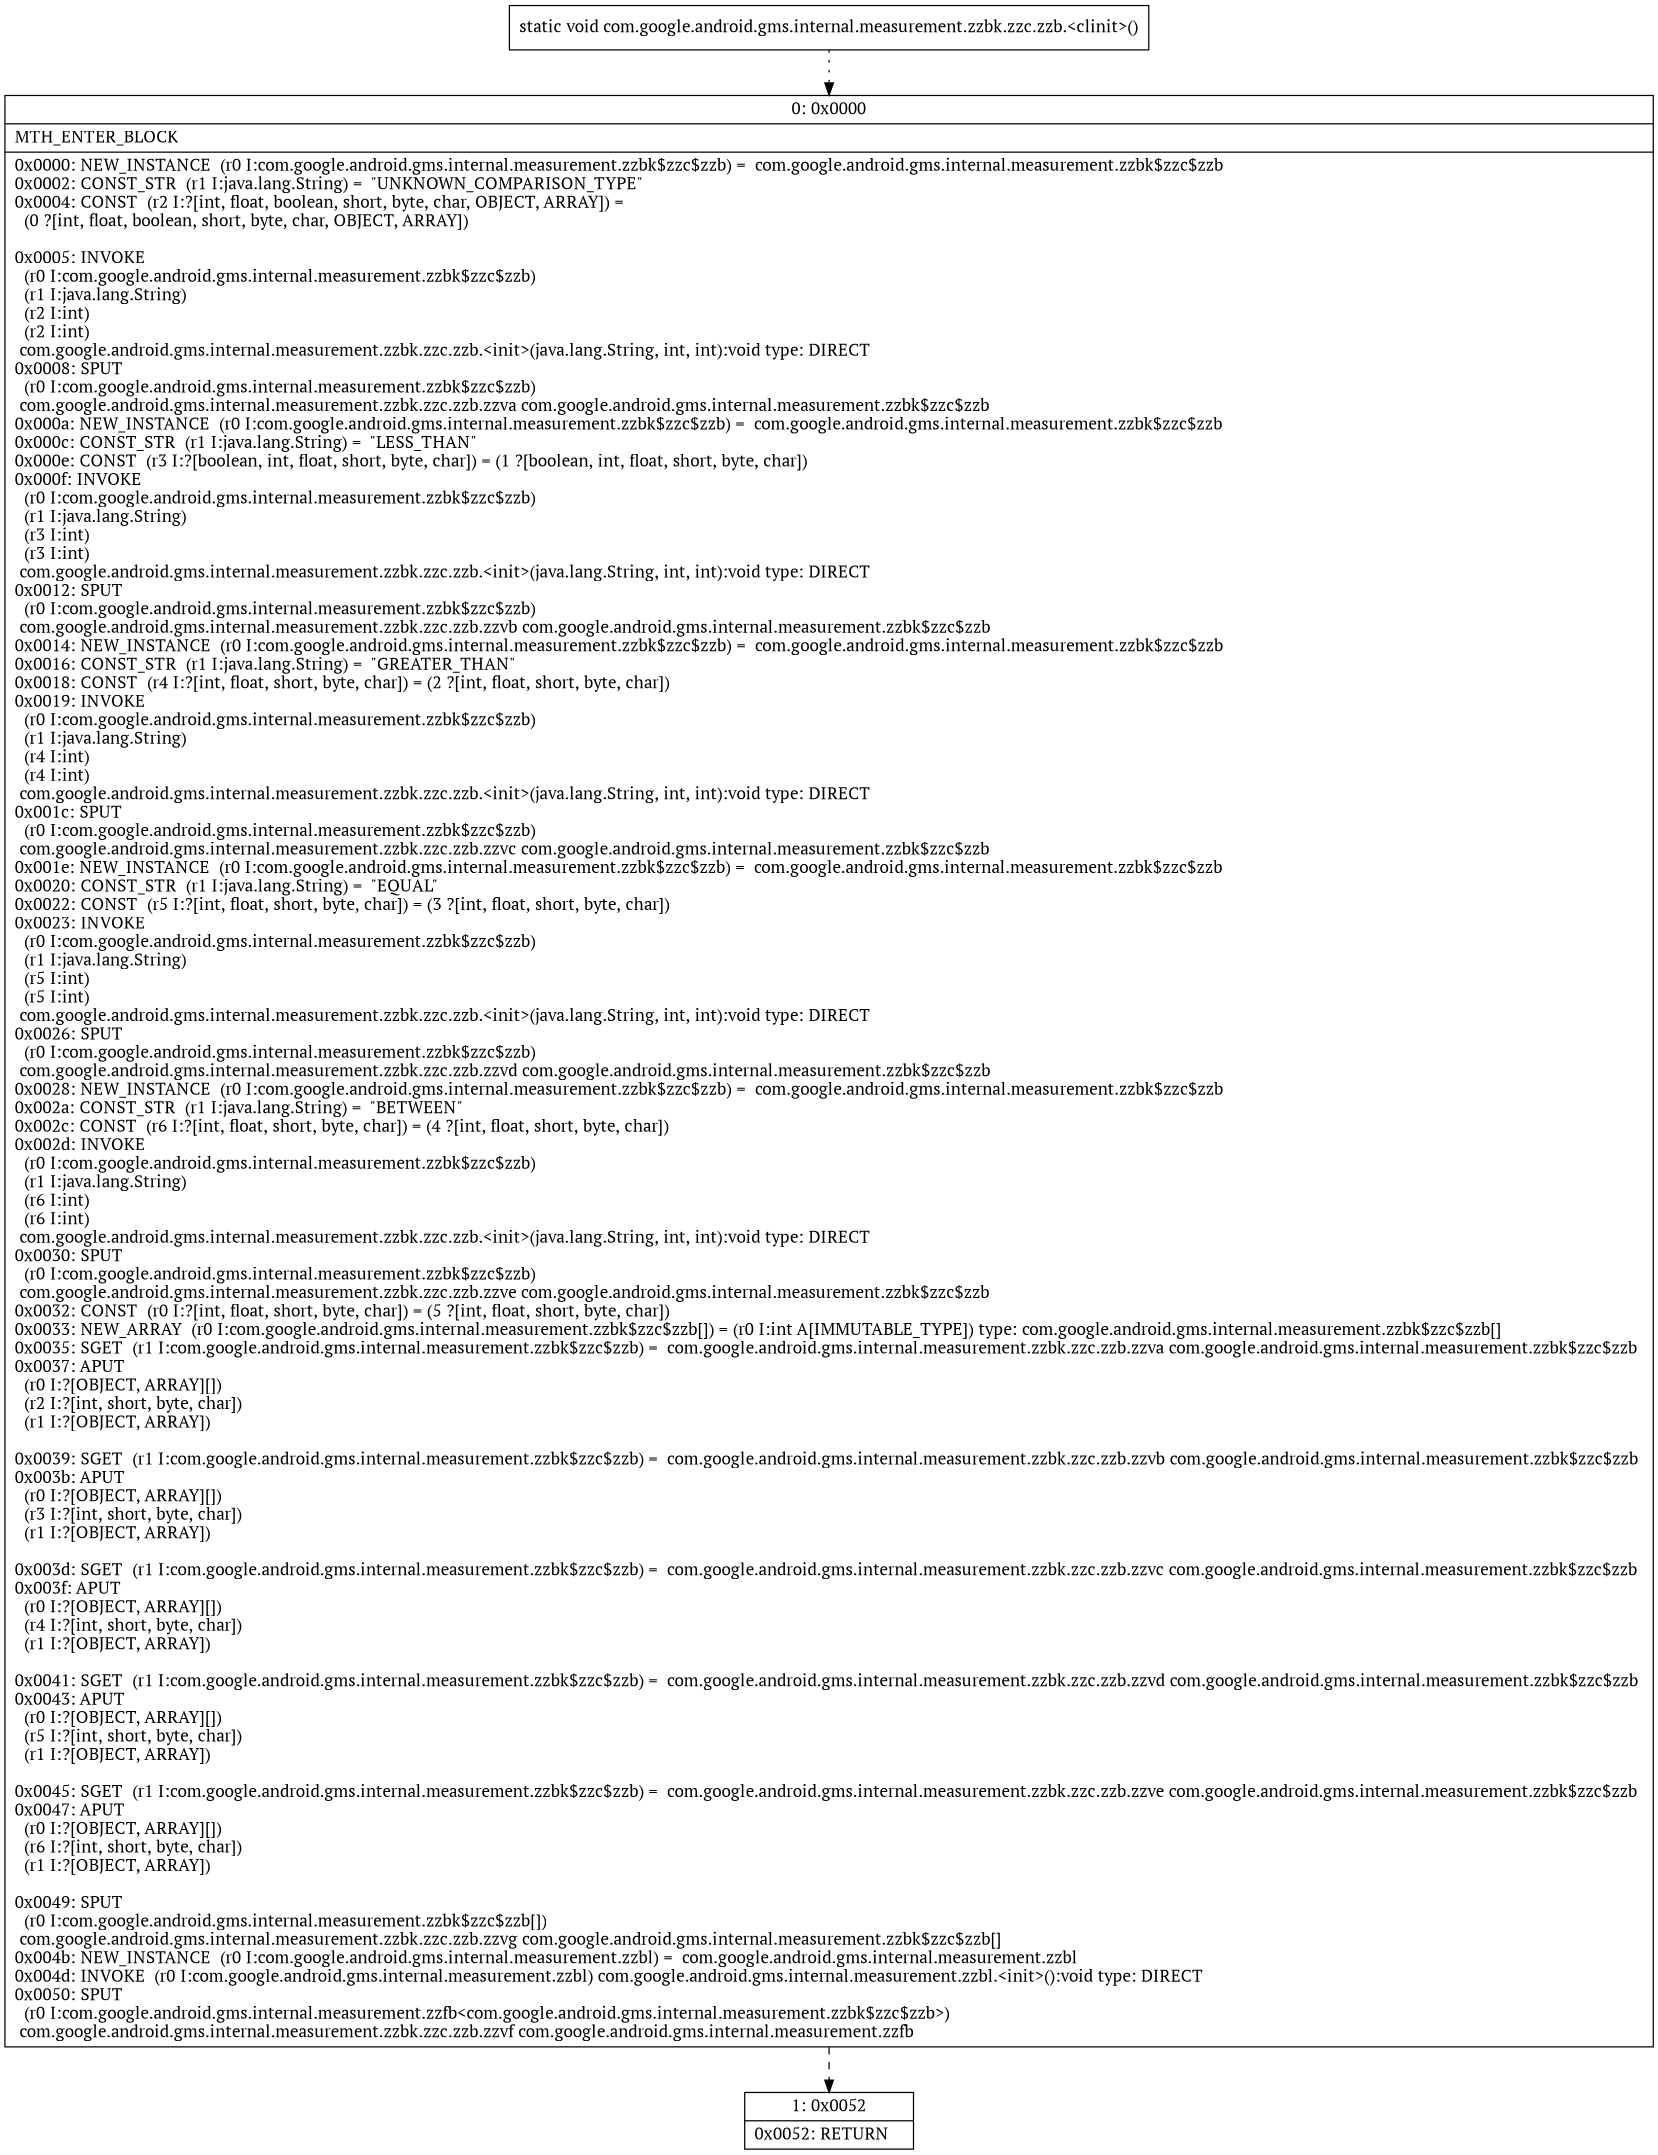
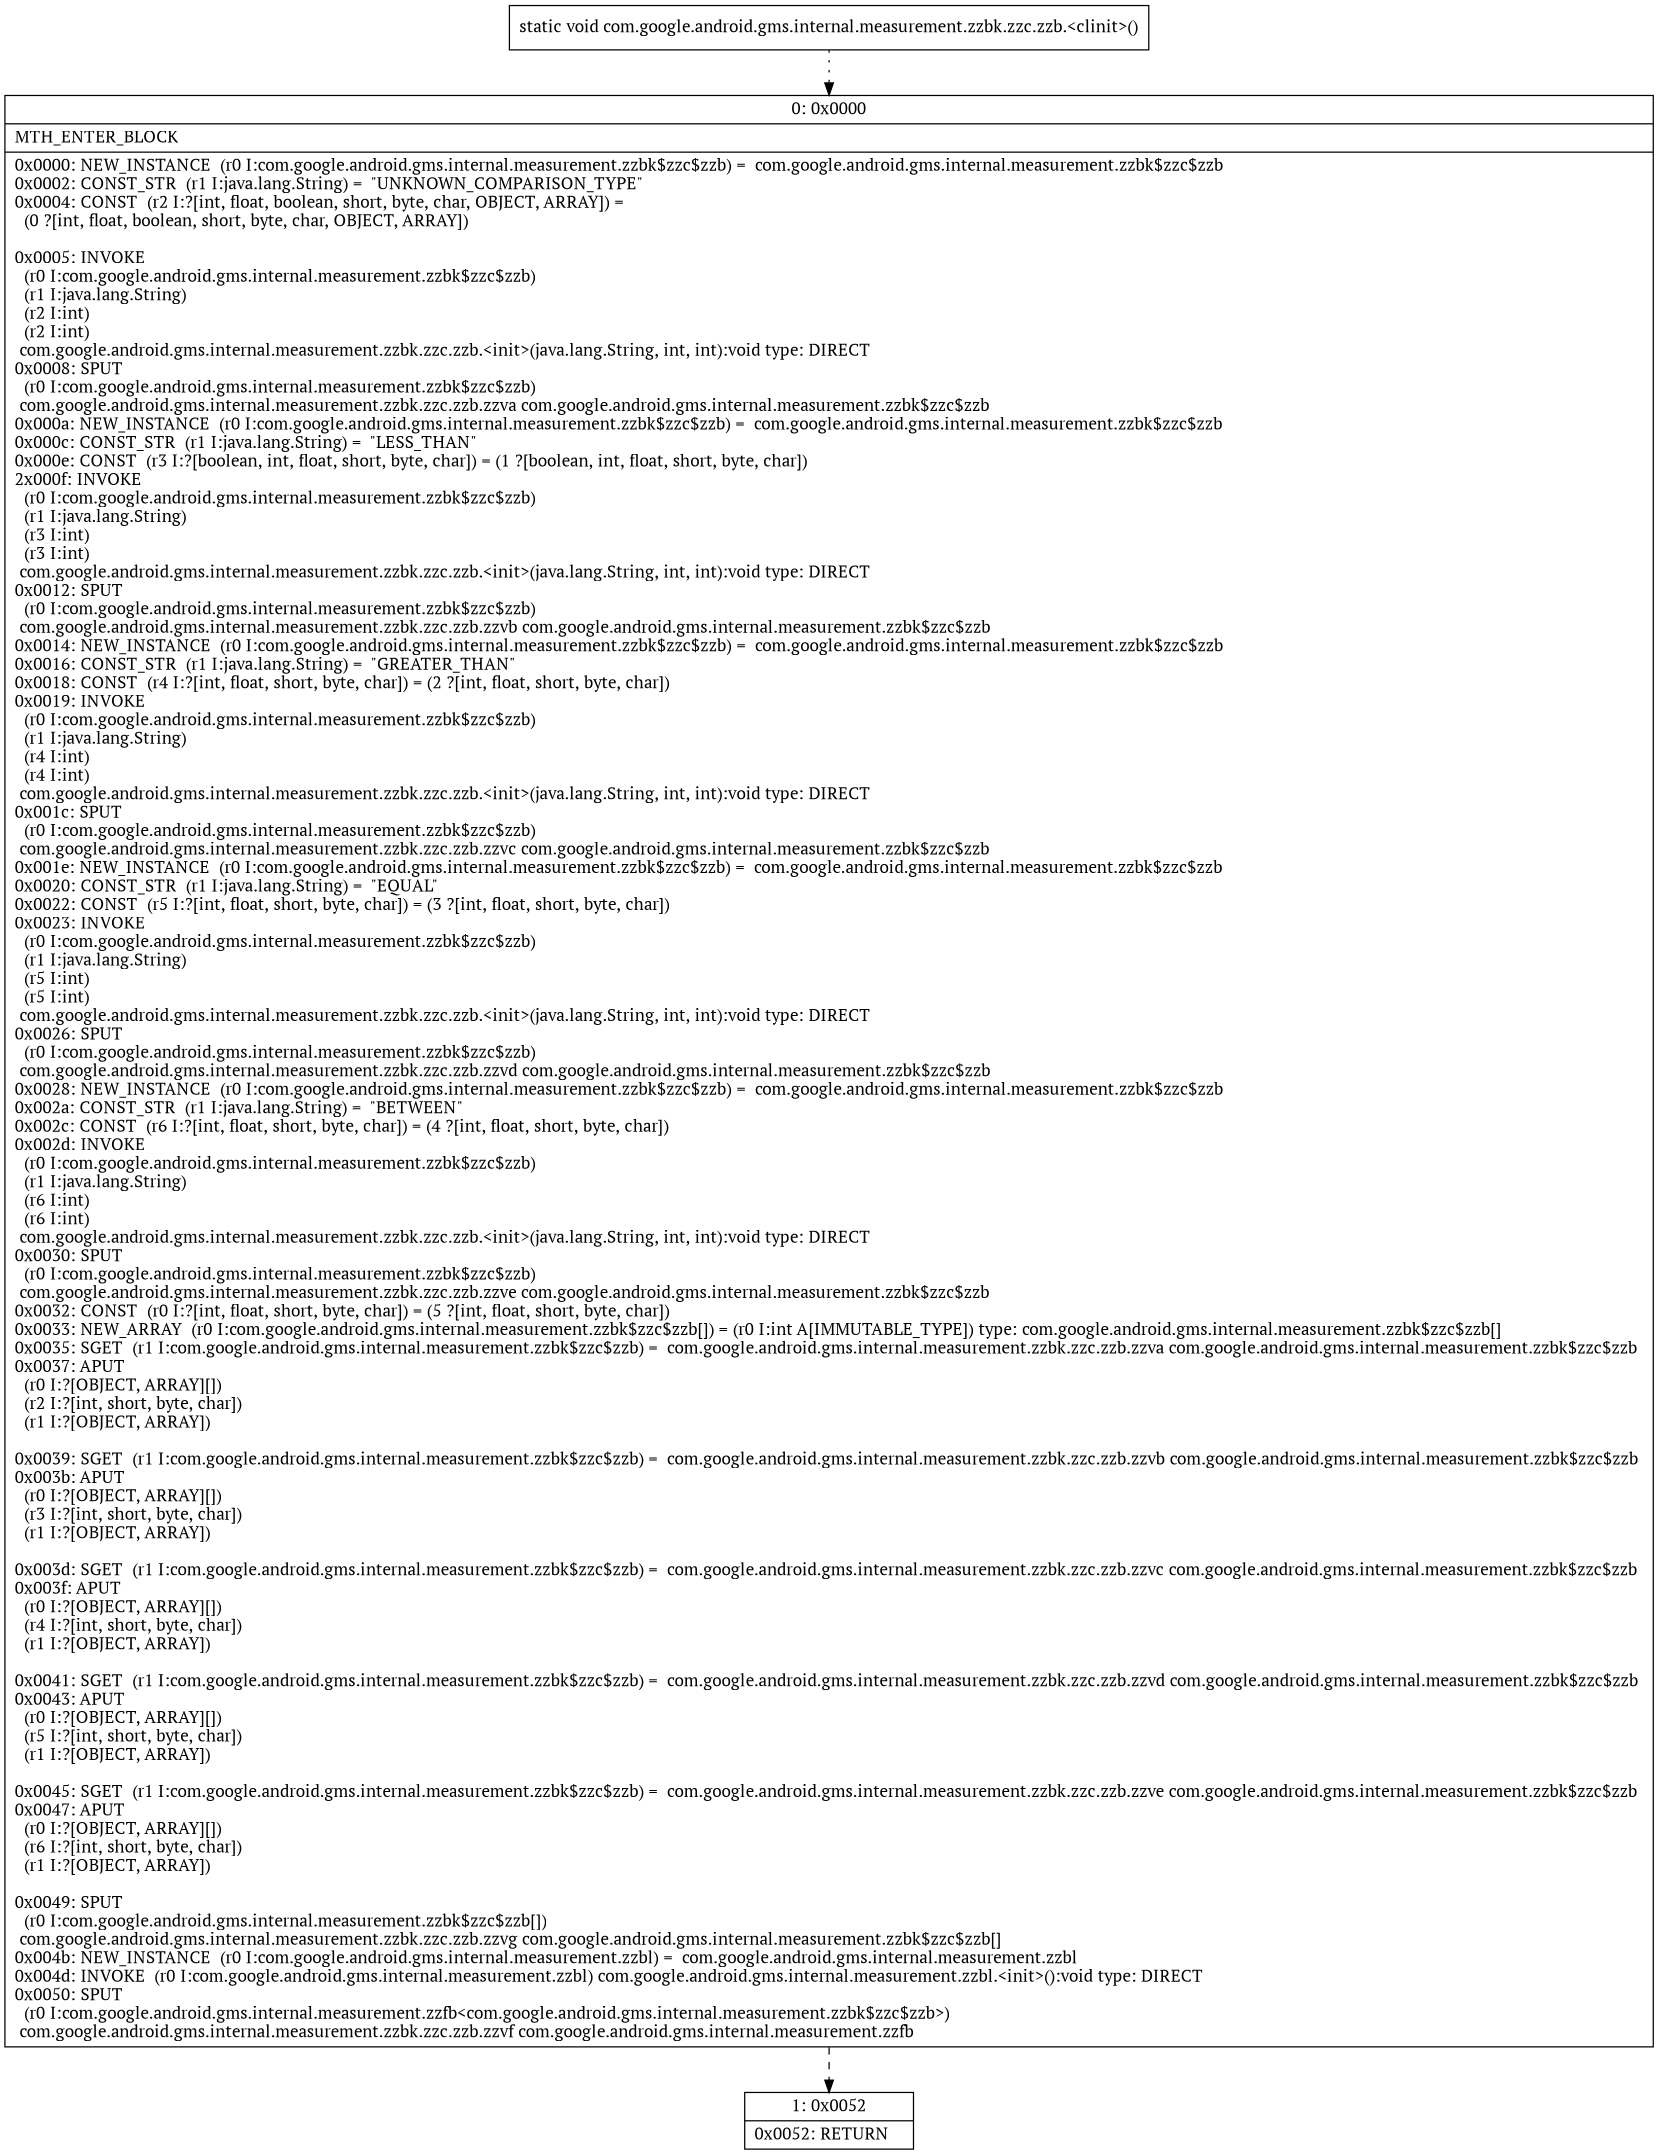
node "0: 0x0000": text "0x000f: INVOKE" -> "2x000f: INVOKE"
